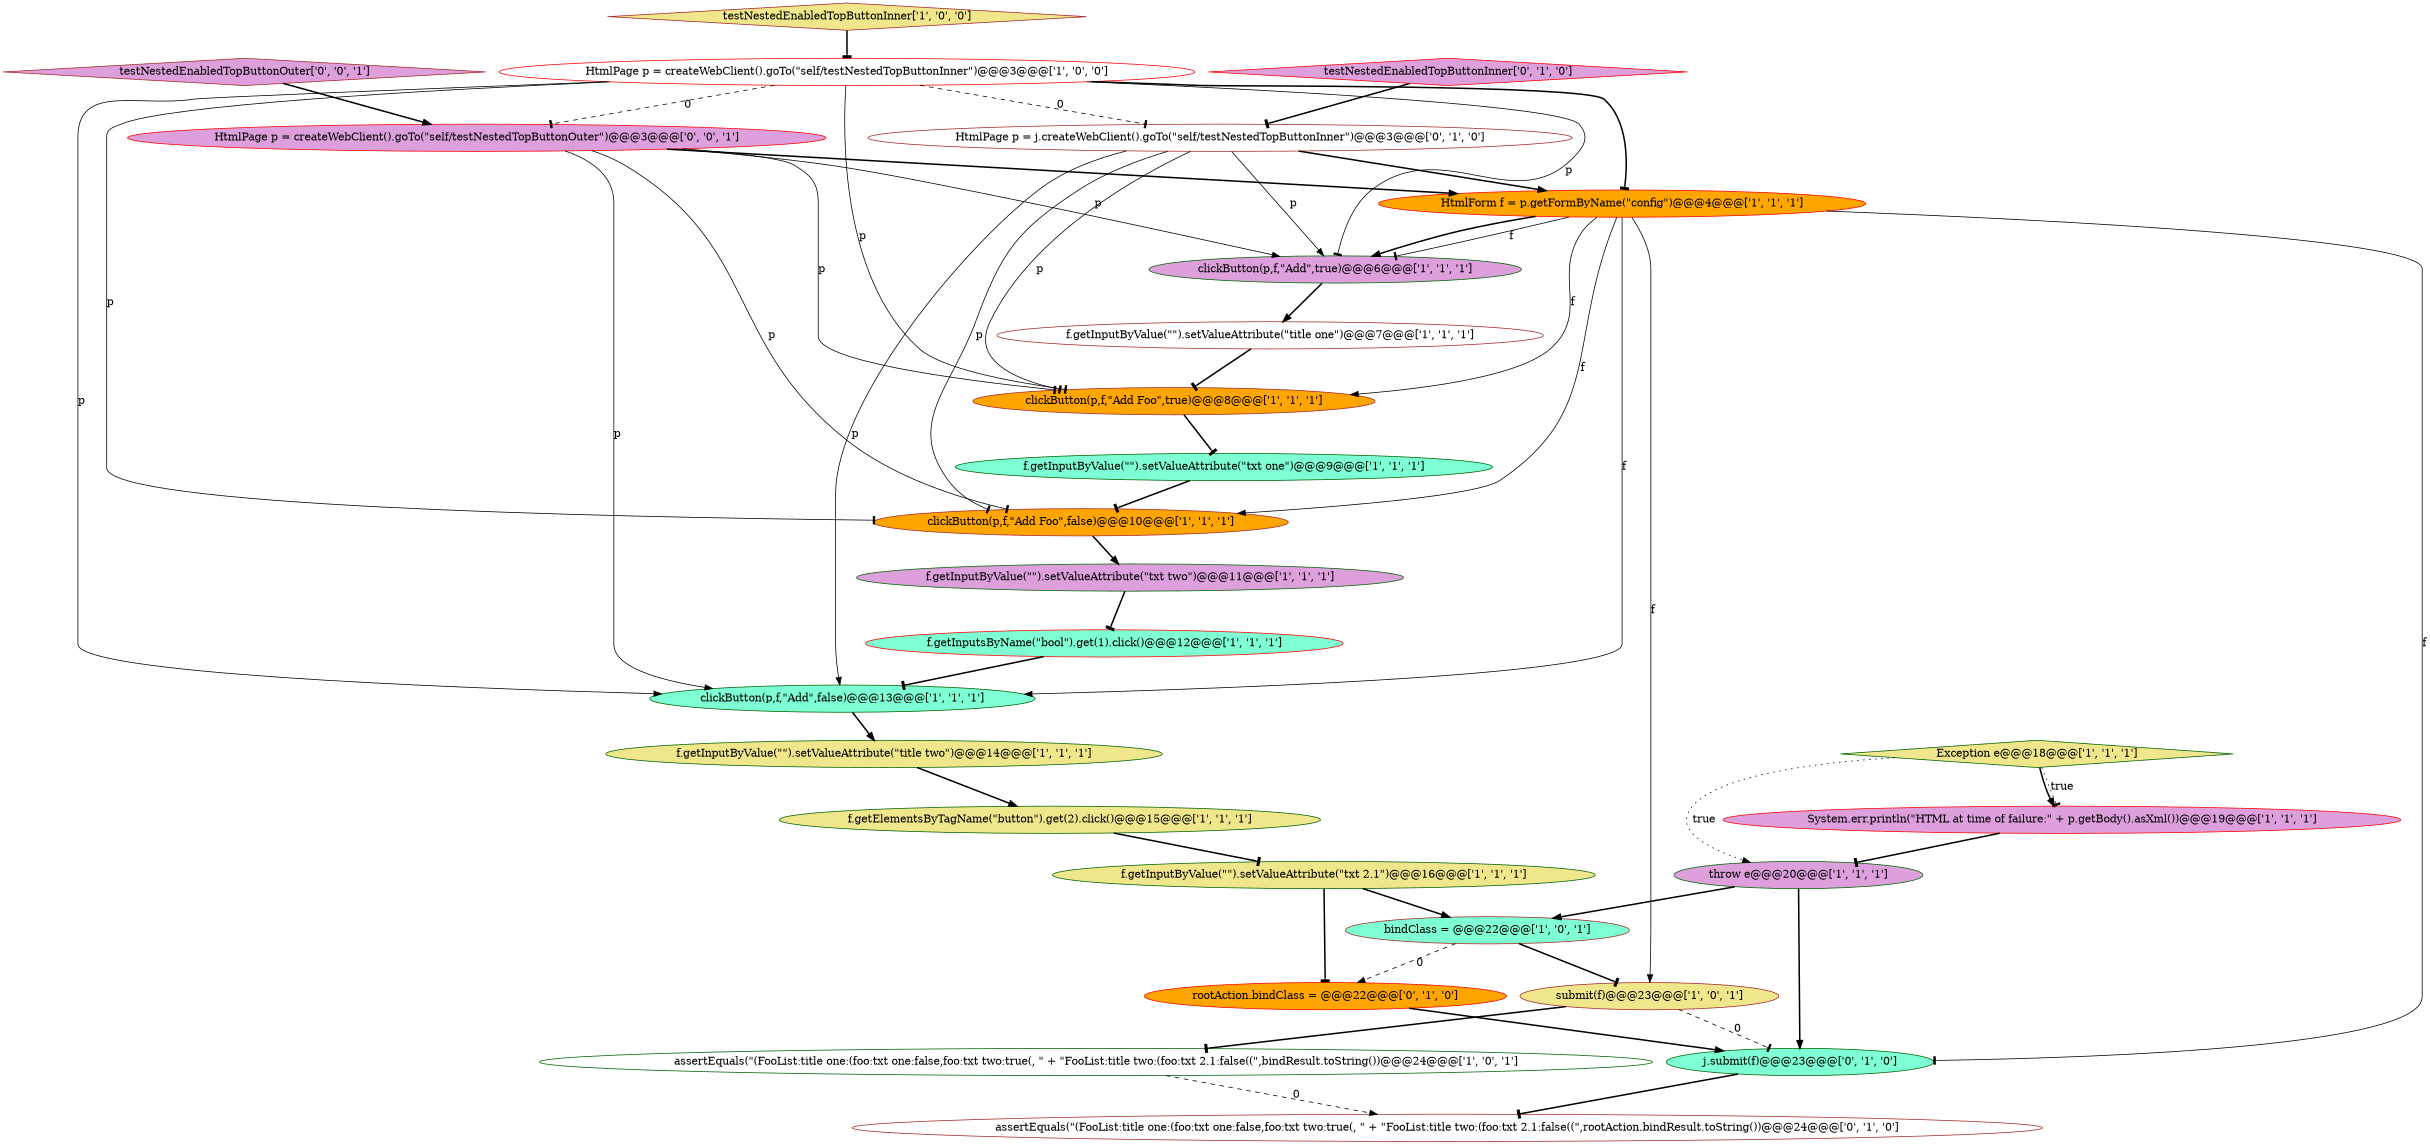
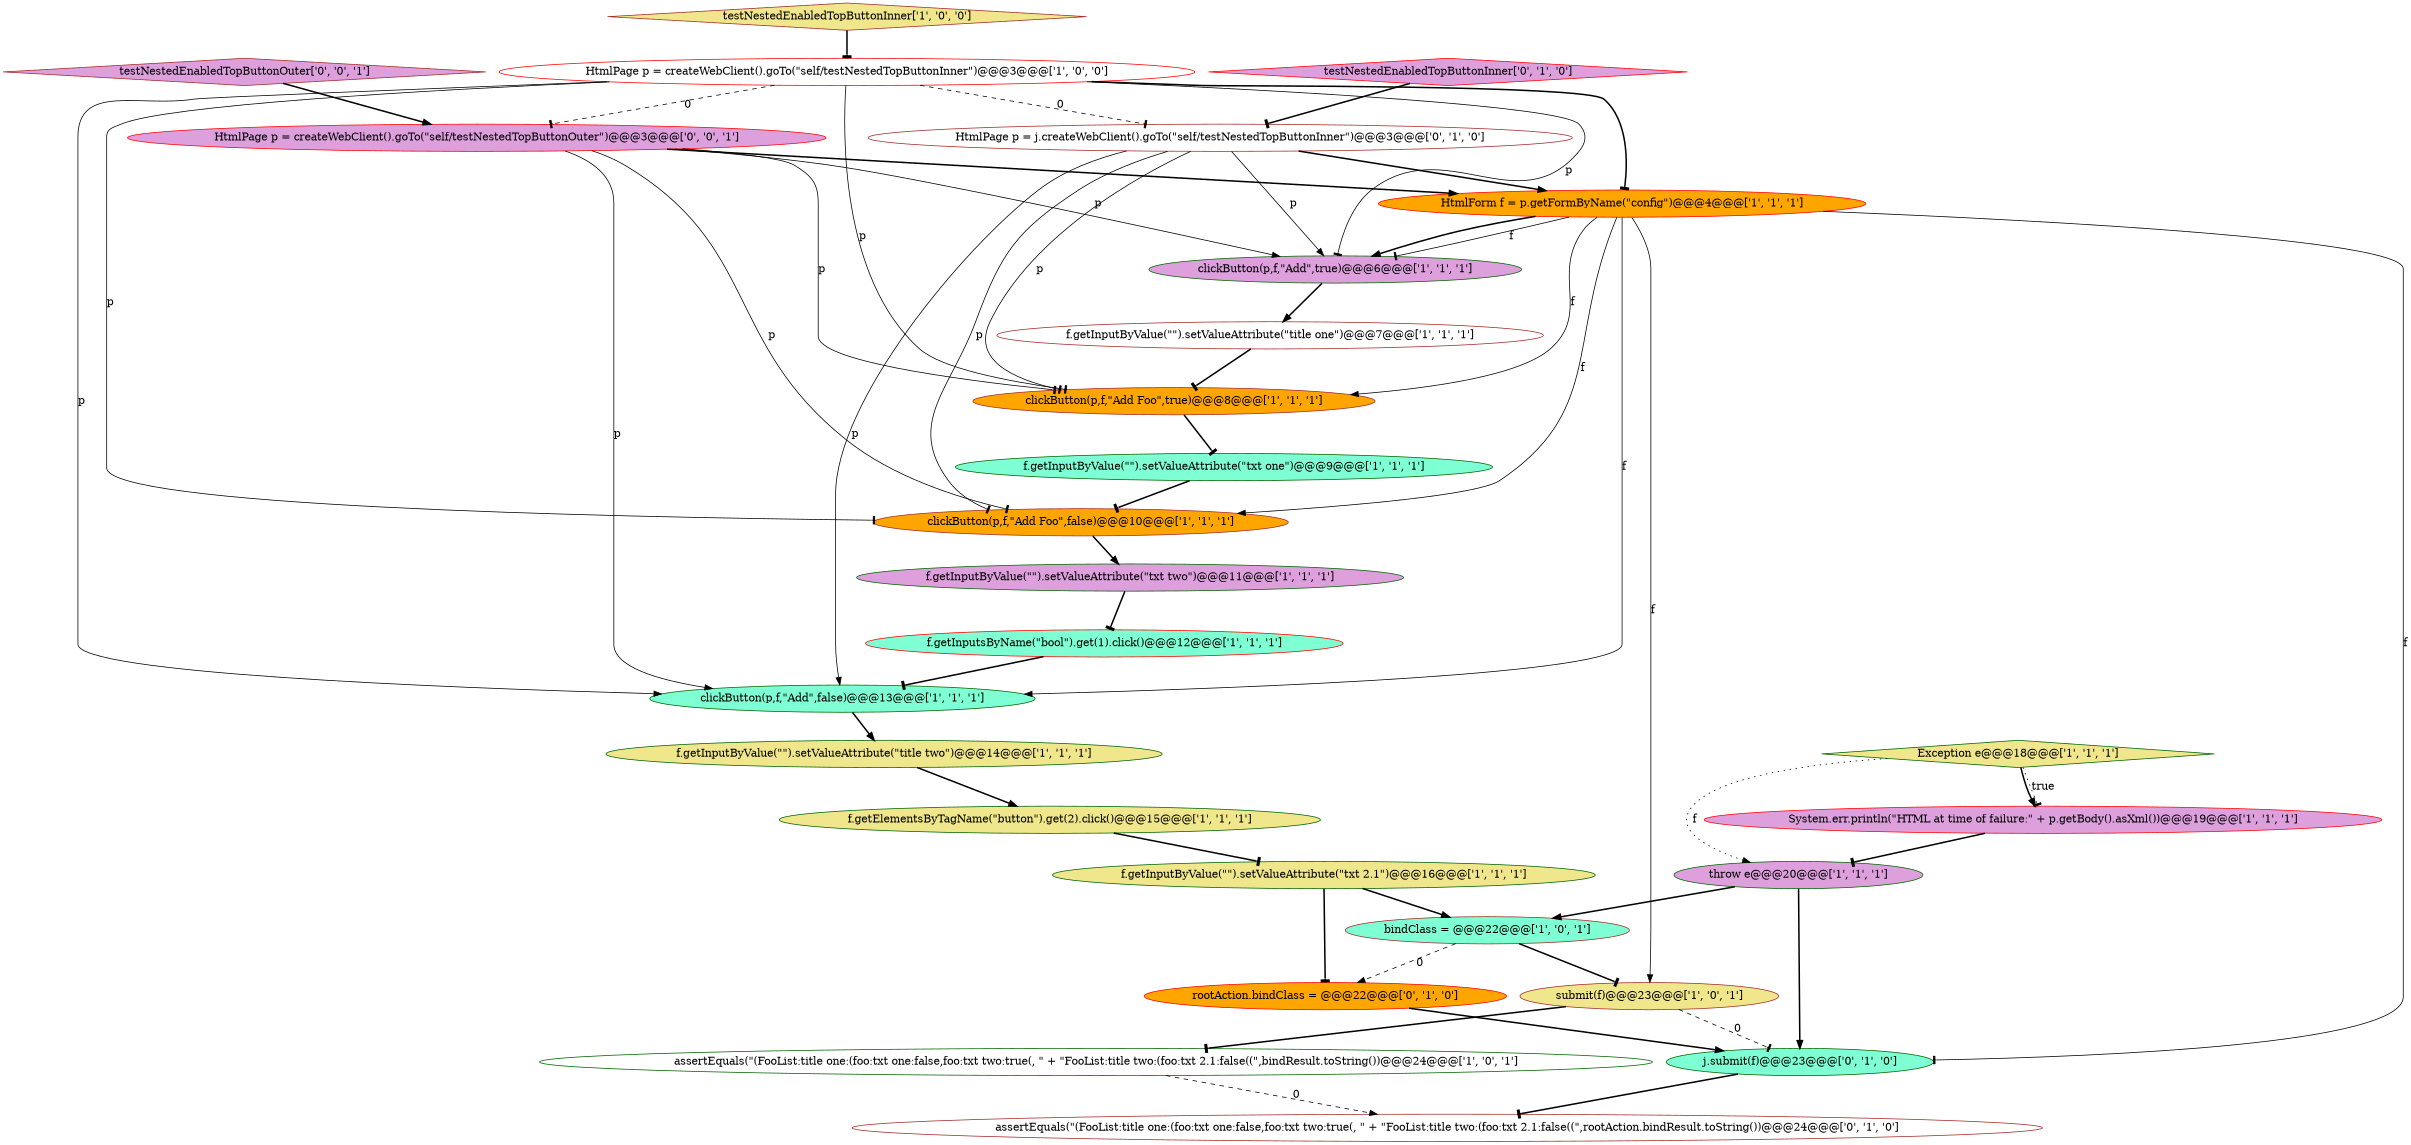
edge "Exception e@@@18@@@['1', '1', '1']" -> "throw e@@@20@@@['1', '1', '1']": label "true" -> "f"
